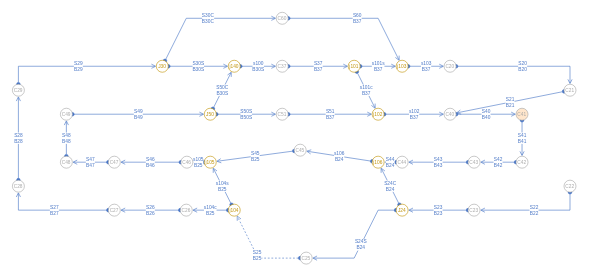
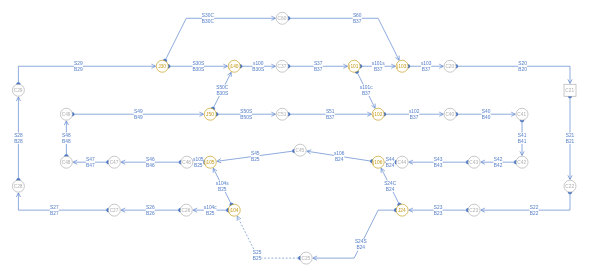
node "C21": shape ellipse -> rectangle
edge "C21" -- "C40": now "C21" -- "C22"
node "C41": fillcolor #ffe6cc -> #ffffff
